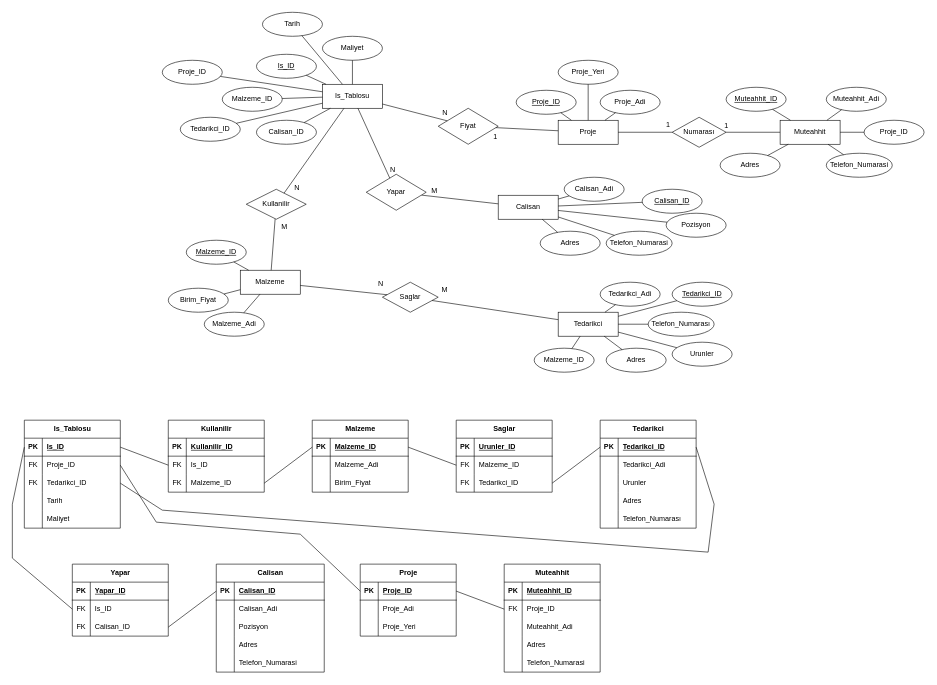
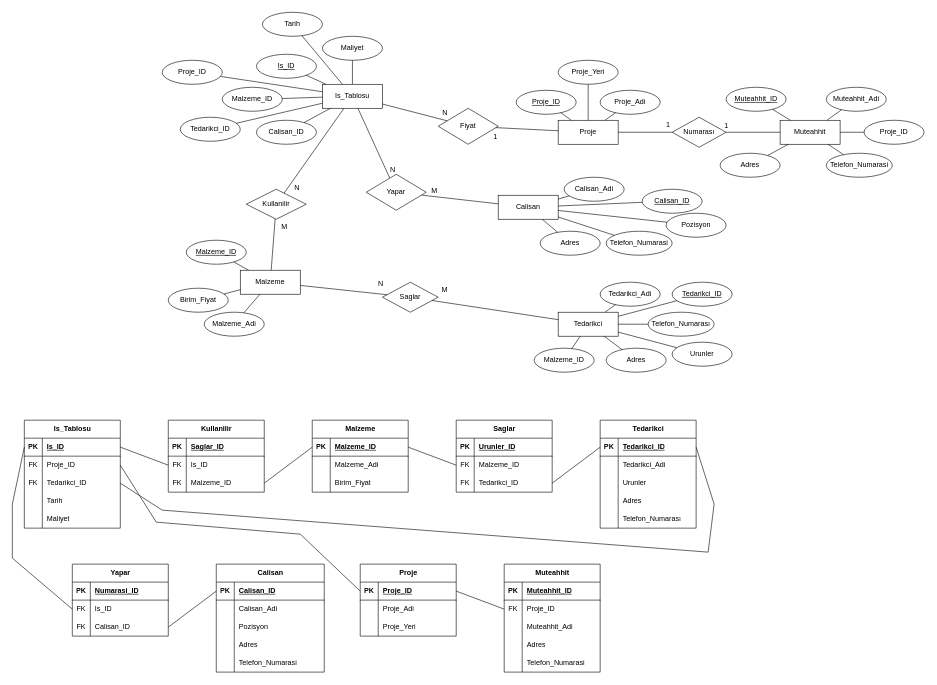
node "Kullanilir_ID": label "Kullanilir_ID" -> "Saglar_ID"
node "Yapar_ID": label "Yapar_ID" -> "Numarasi_ID"
